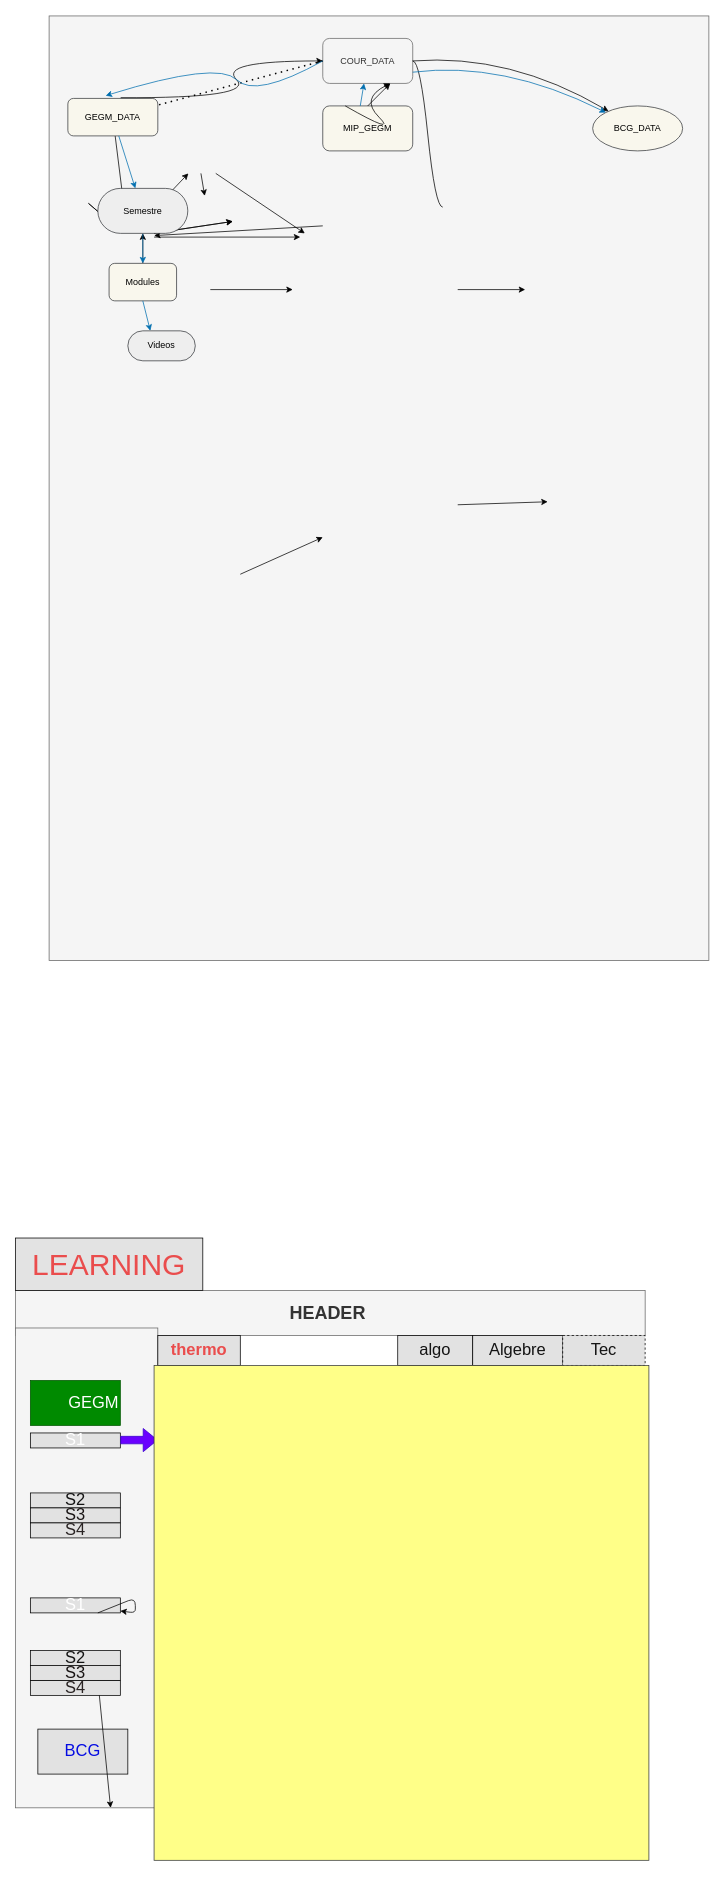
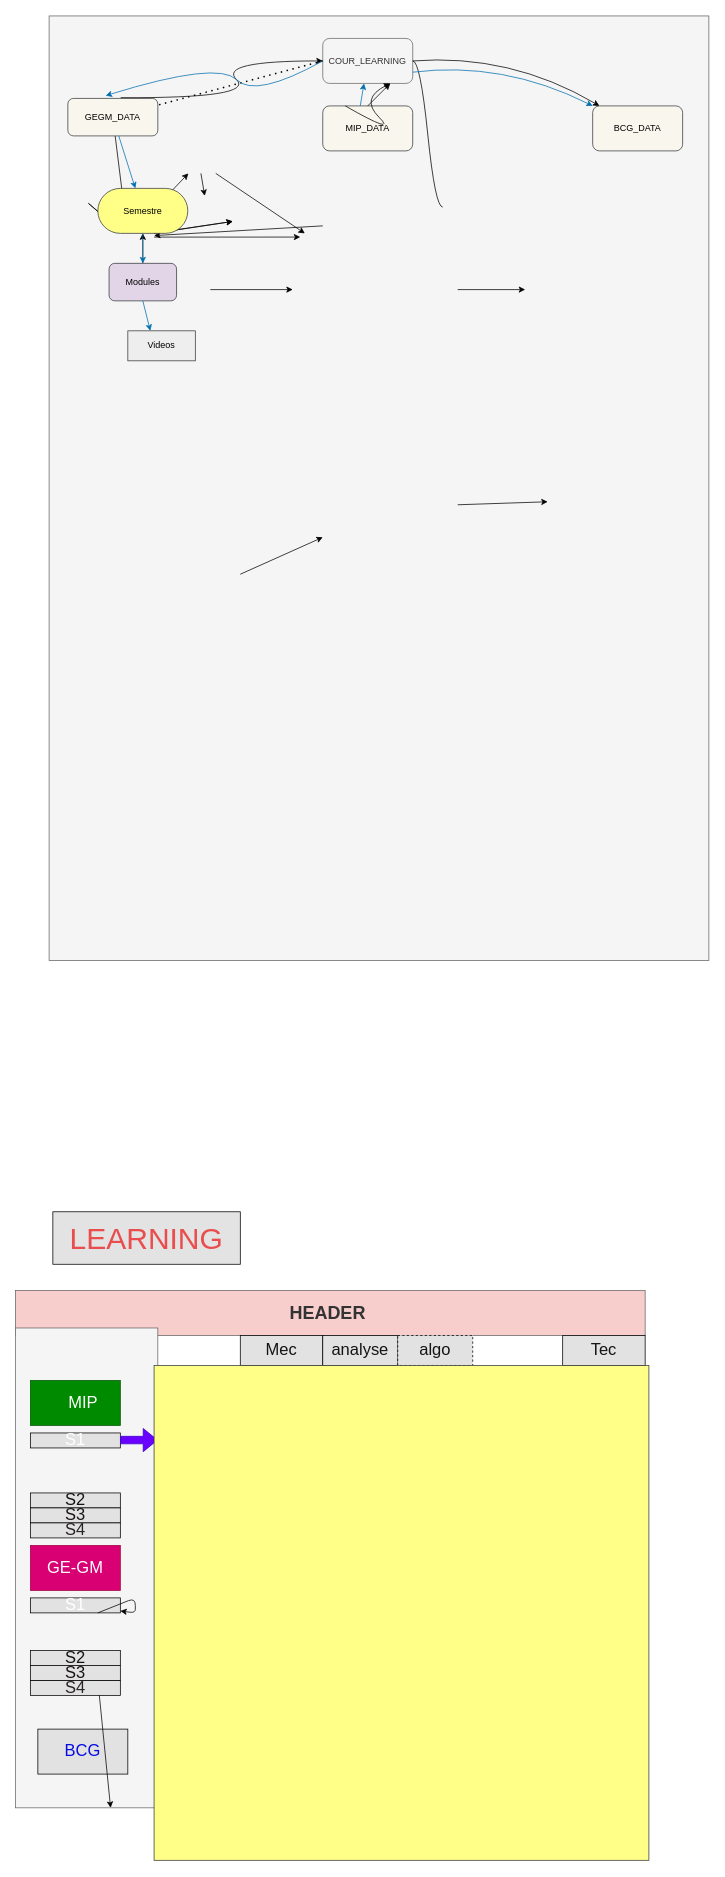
node "COUR_DATA": label "COUR_DATA" -> "COUR_LEARNING"
node "MIP_GEGM": label "MIP_GEGM" -> "MIP_DATA"
node "BCG_DATA": shape ellipse -> rounded rectangle
node "Semestre": fillcolor #eeeeee -> #ffff88
node "Modules": fillcolor #f9f7ed -> #e1d5e7
node "Videos": shape rounded rectangle -> rectangle
node "LEARNING": moved (109, 1264) -> (147, 1238)
node "HEADER": fillcolor #f5f5f5 -> #f8cecc
node "thermo": removed
node "Mec": added
node "analyse": added
node "algo": style solid -> dashed
node "Algebre": removed
node "Tec": style dashed -> solid
node "GEGM": label "GEGM" -> "MIP"
node "GE-GM": added
